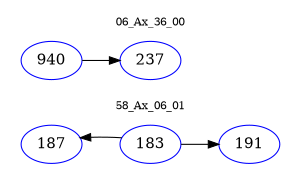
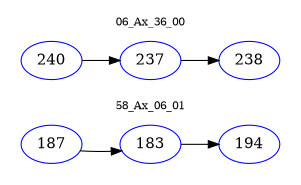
node "940": label "940" -> "240"
node "238": added
edge "183" -> "187": reversed
node "191": label "191" -> "194"
